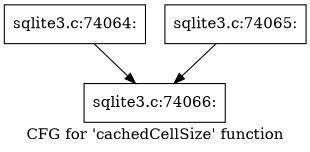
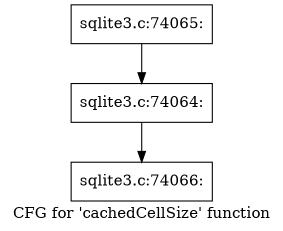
edge "sqlite3.c:74065:" -> "sqlite3.c:74066:": now "sqlite3.c:74065:" -> "sqlite3.c:74064:"
